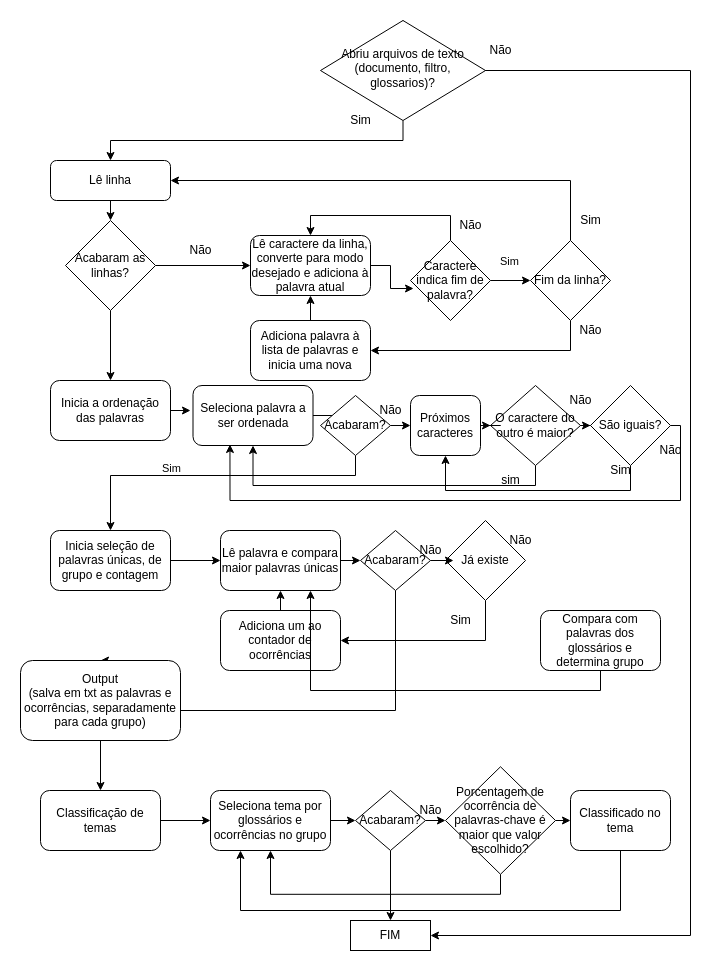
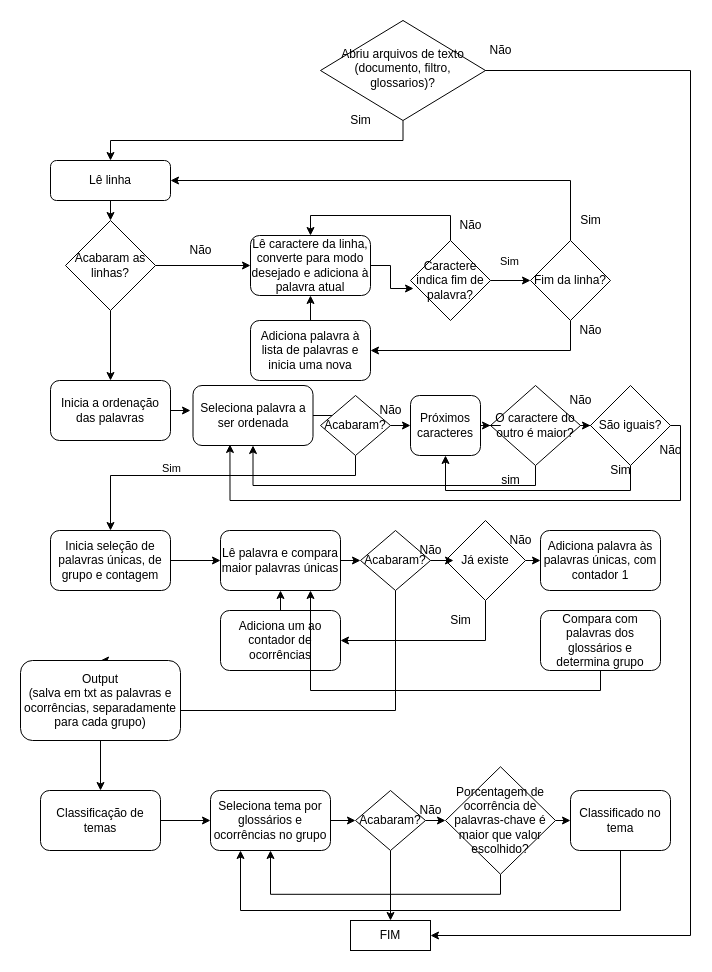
edge "Já existe" -> "Adiciona palavra às palavras únicas, com contador 1": added
node "Adiciona palavra às palavras únicas, com contador 1": added
